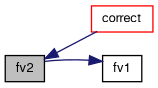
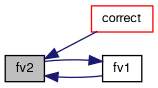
edge "fv1" -> "fv2": added
